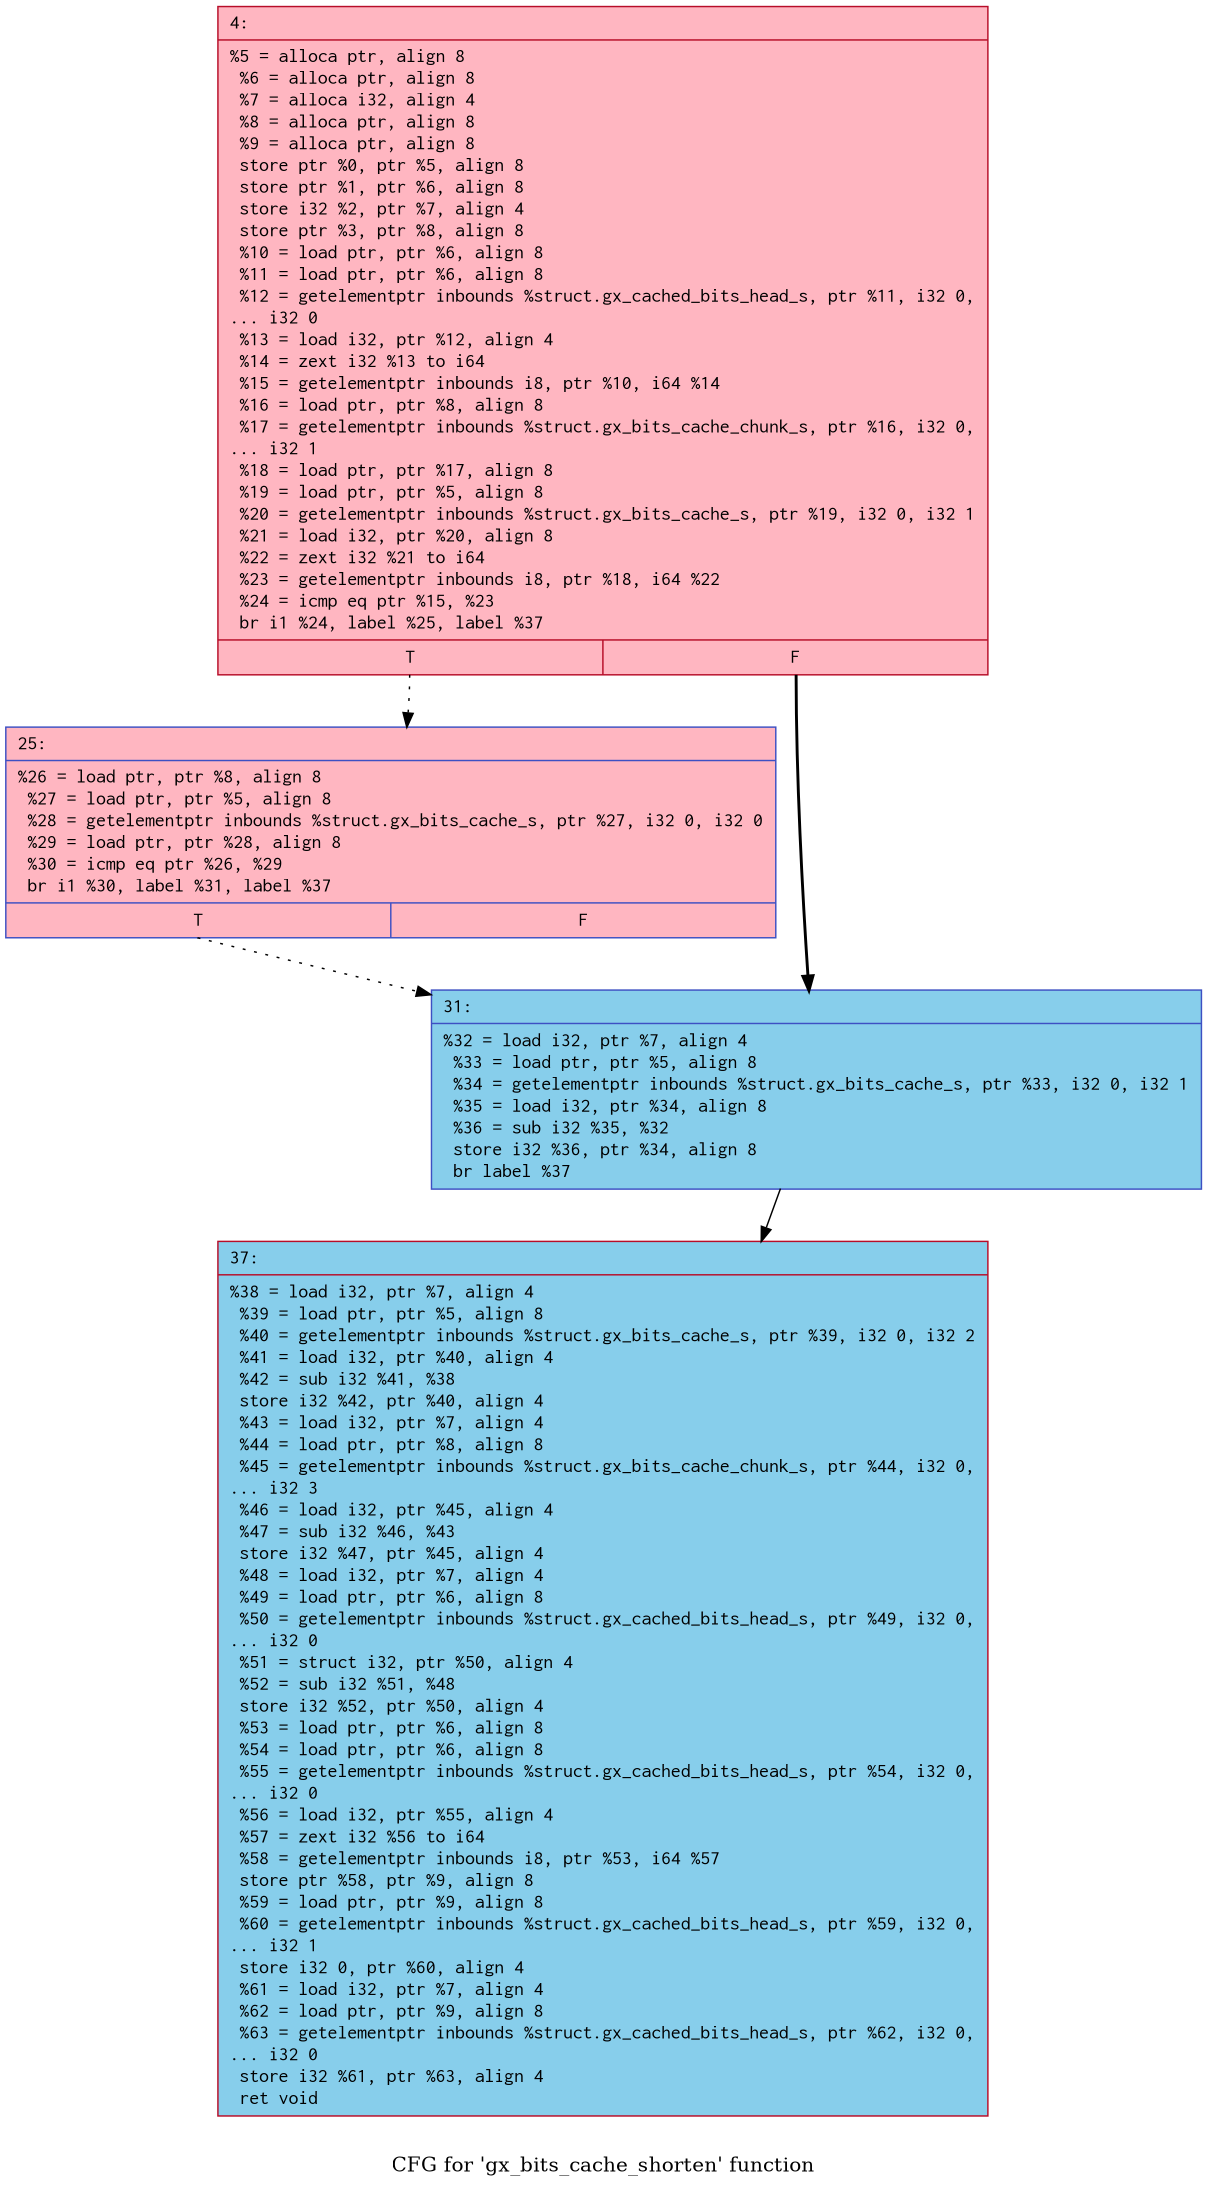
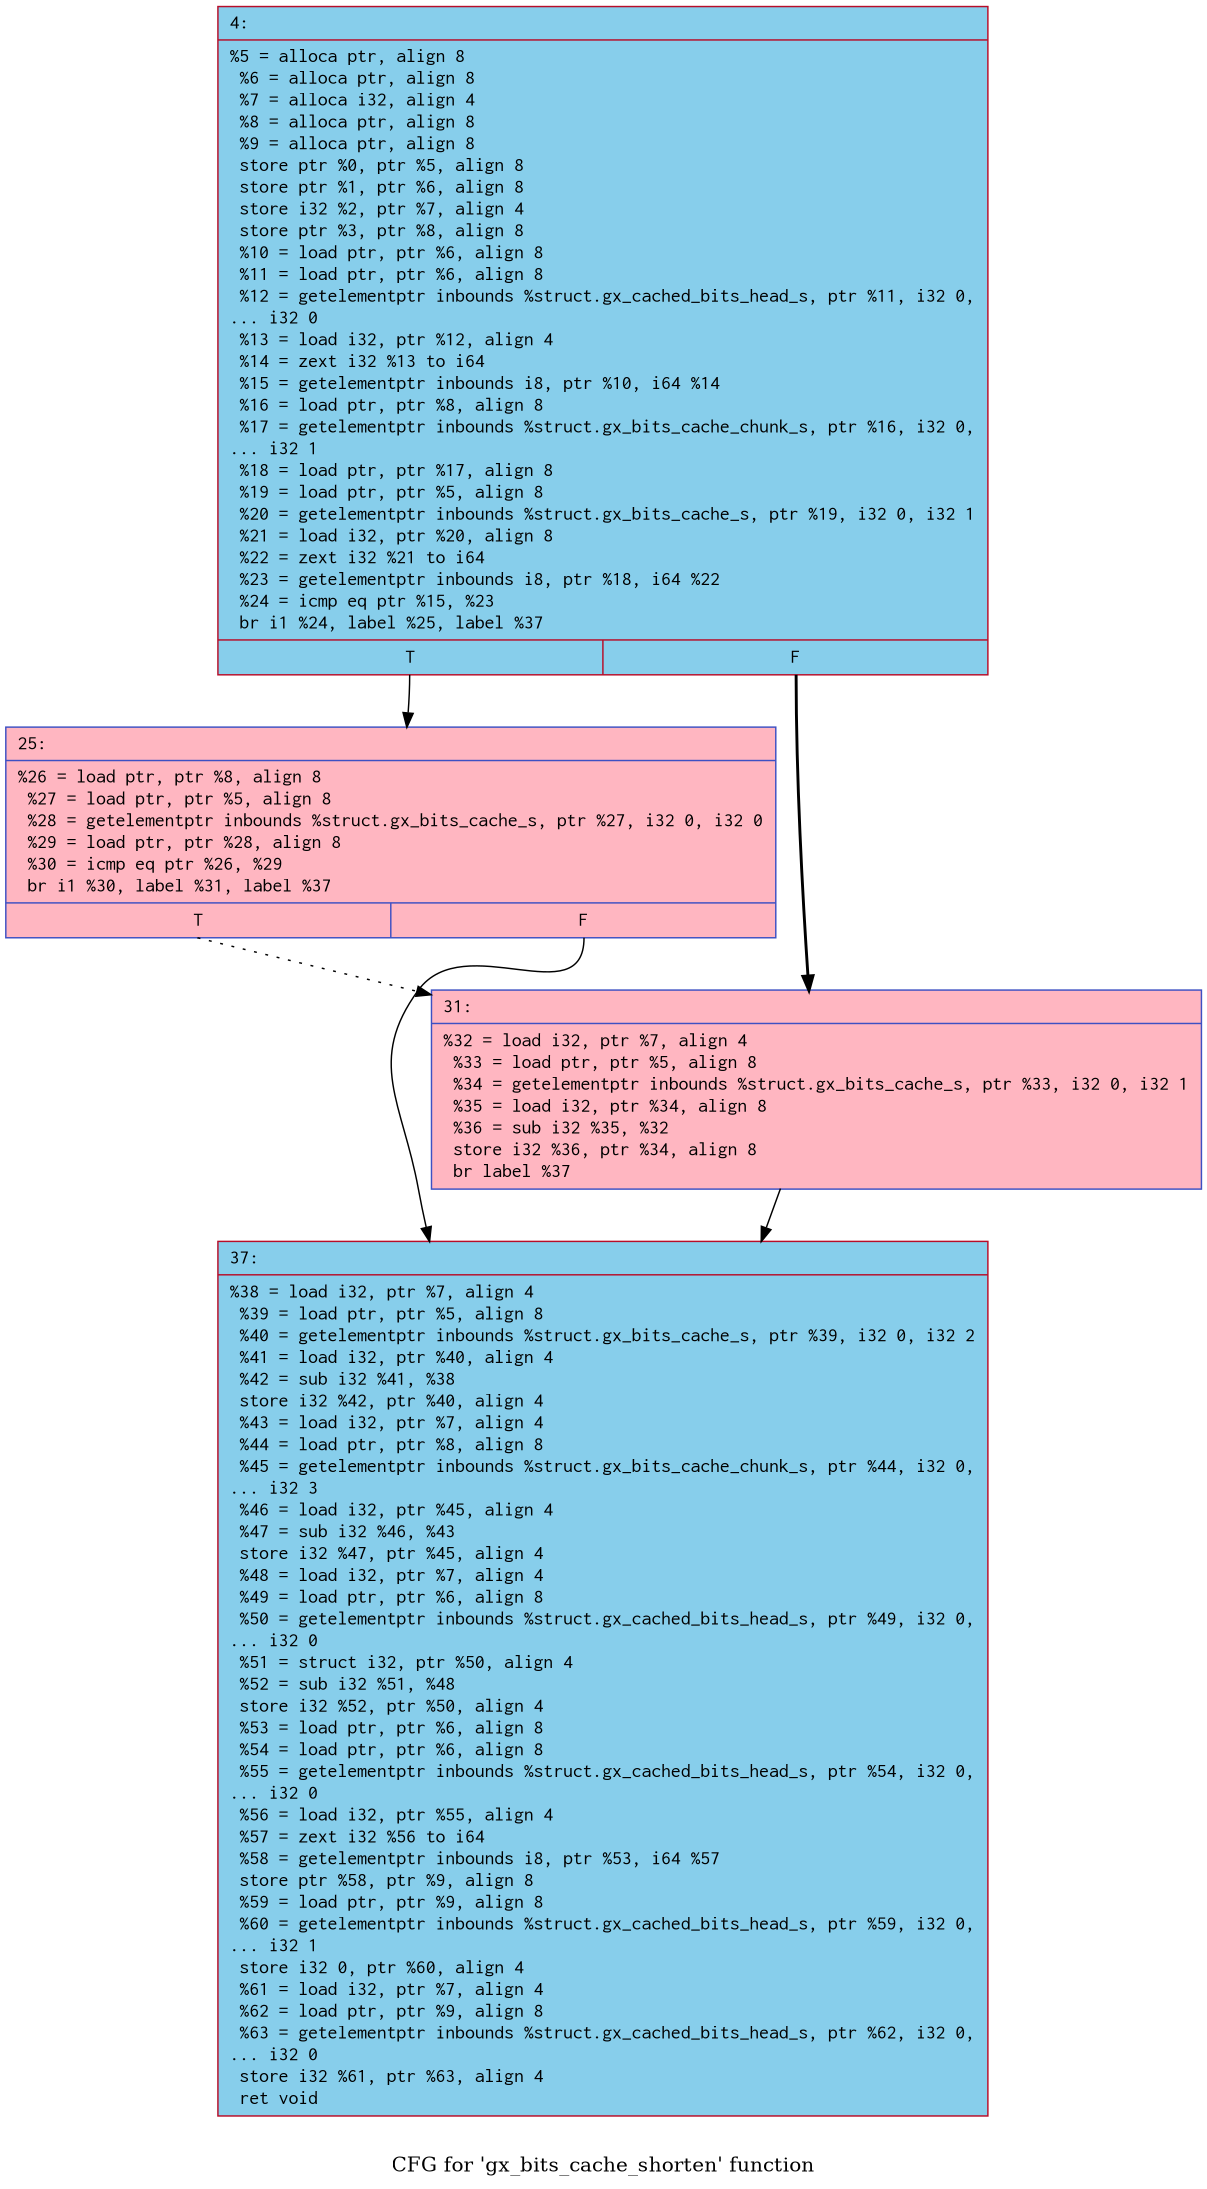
node "4:": fillcolor lightpink -> skyblue
edge "4:" -> "25:": style dotted -> solid
edge "25:" -> "37:": added
node "31:": fillcolor skyblue -> lightpink
